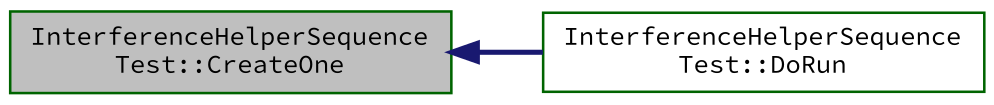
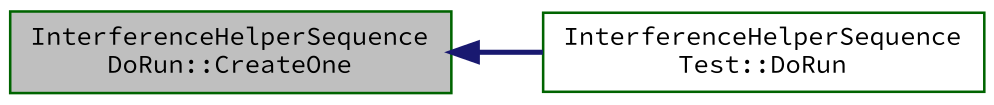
node "InterferenceHelperSequence Test::CreateOne": label "InterferenceHelperSequence Test::CreateOne" -> "InterferenceHelperSequence DoRun::CreateOne"
